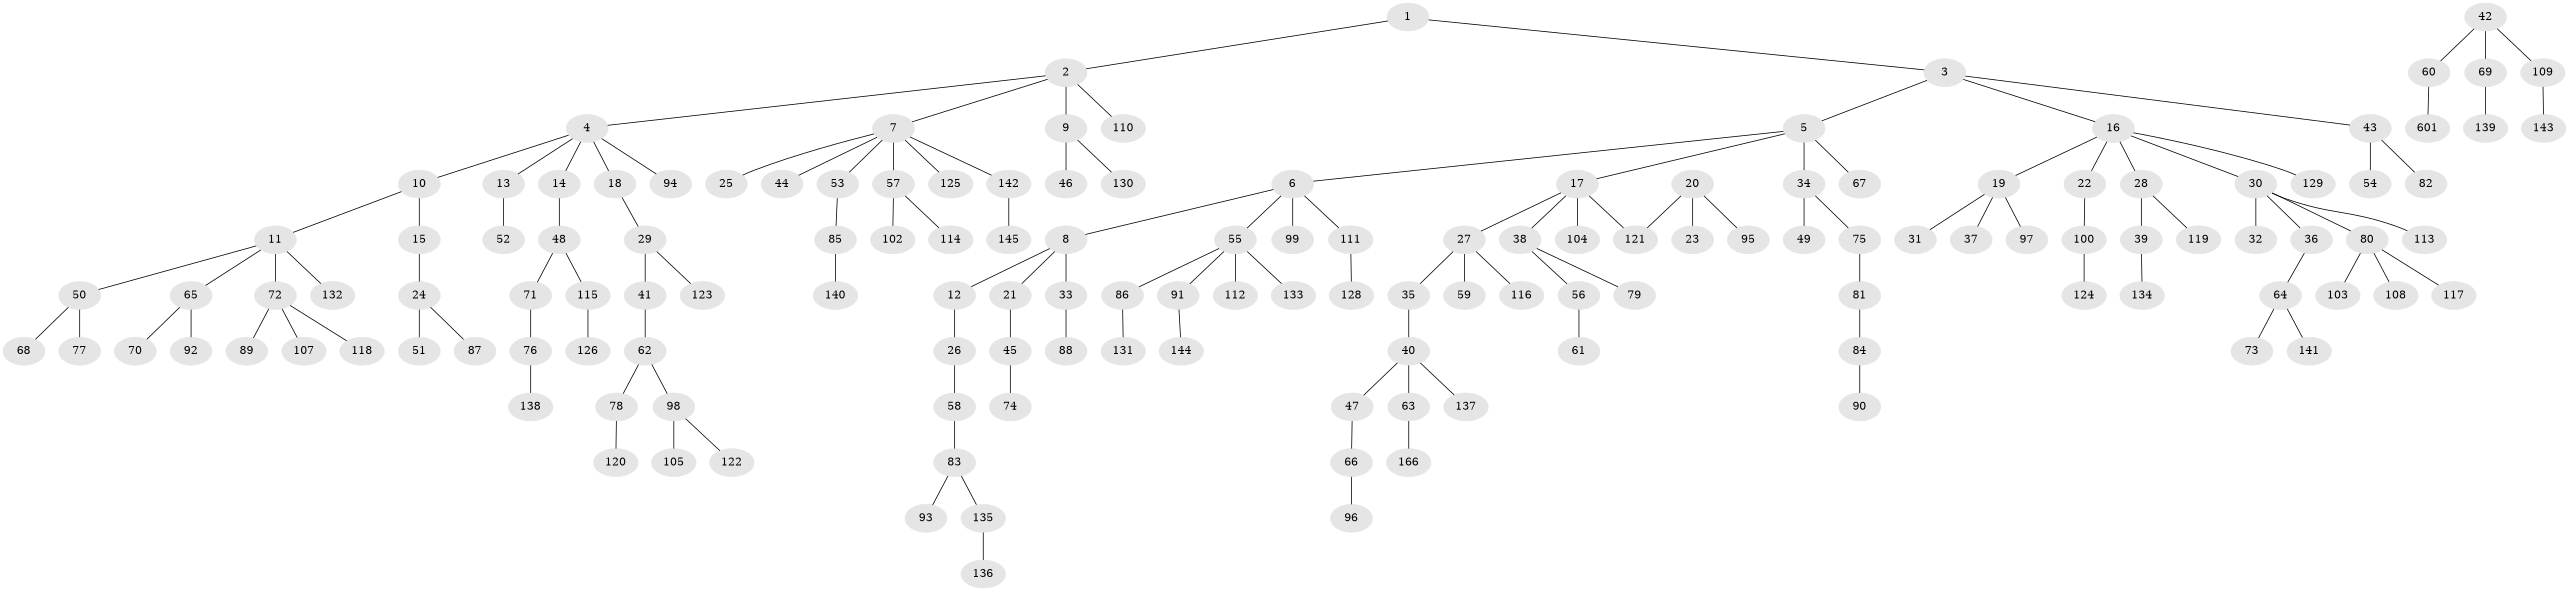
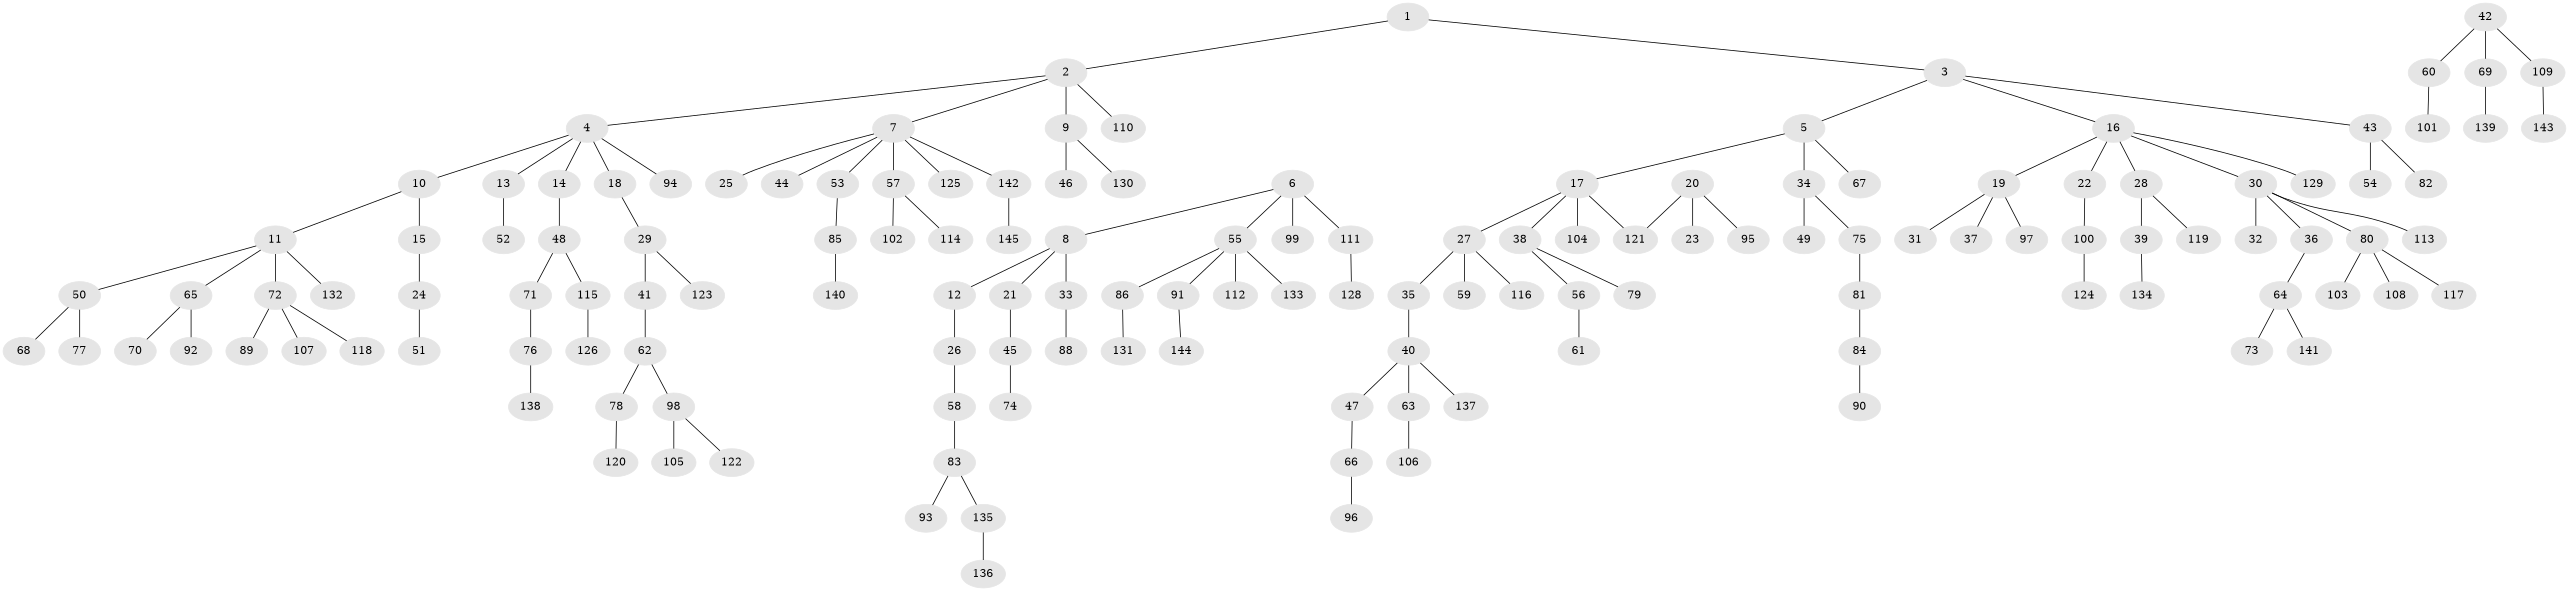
node "601": label "601" -> "101"
edge "5" -- "6": removed
node "87": removed
node "166": label "166" -> "106"
